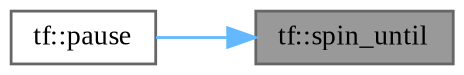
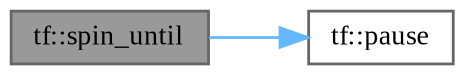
edge "tf::pause" -> "tf::spin_until": reversed
